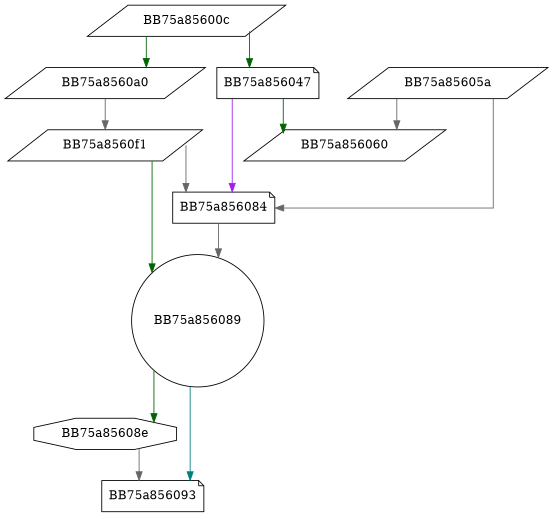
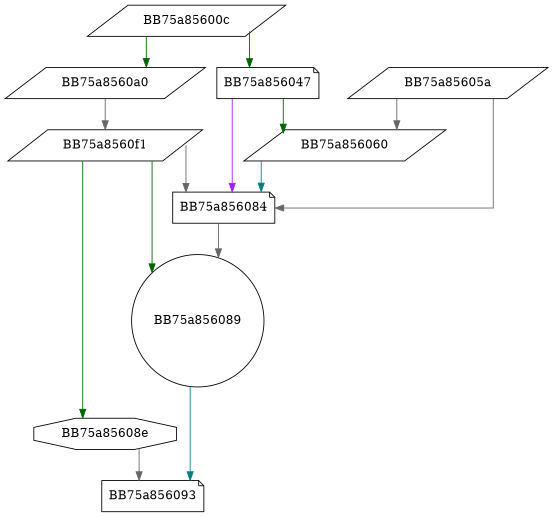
edge "BB75a856060" -> "BB75a856084": added
edge "BB75a856089" -> "BB75a85608e": now "BB75a8560f1" -> "BB75a85608e"
